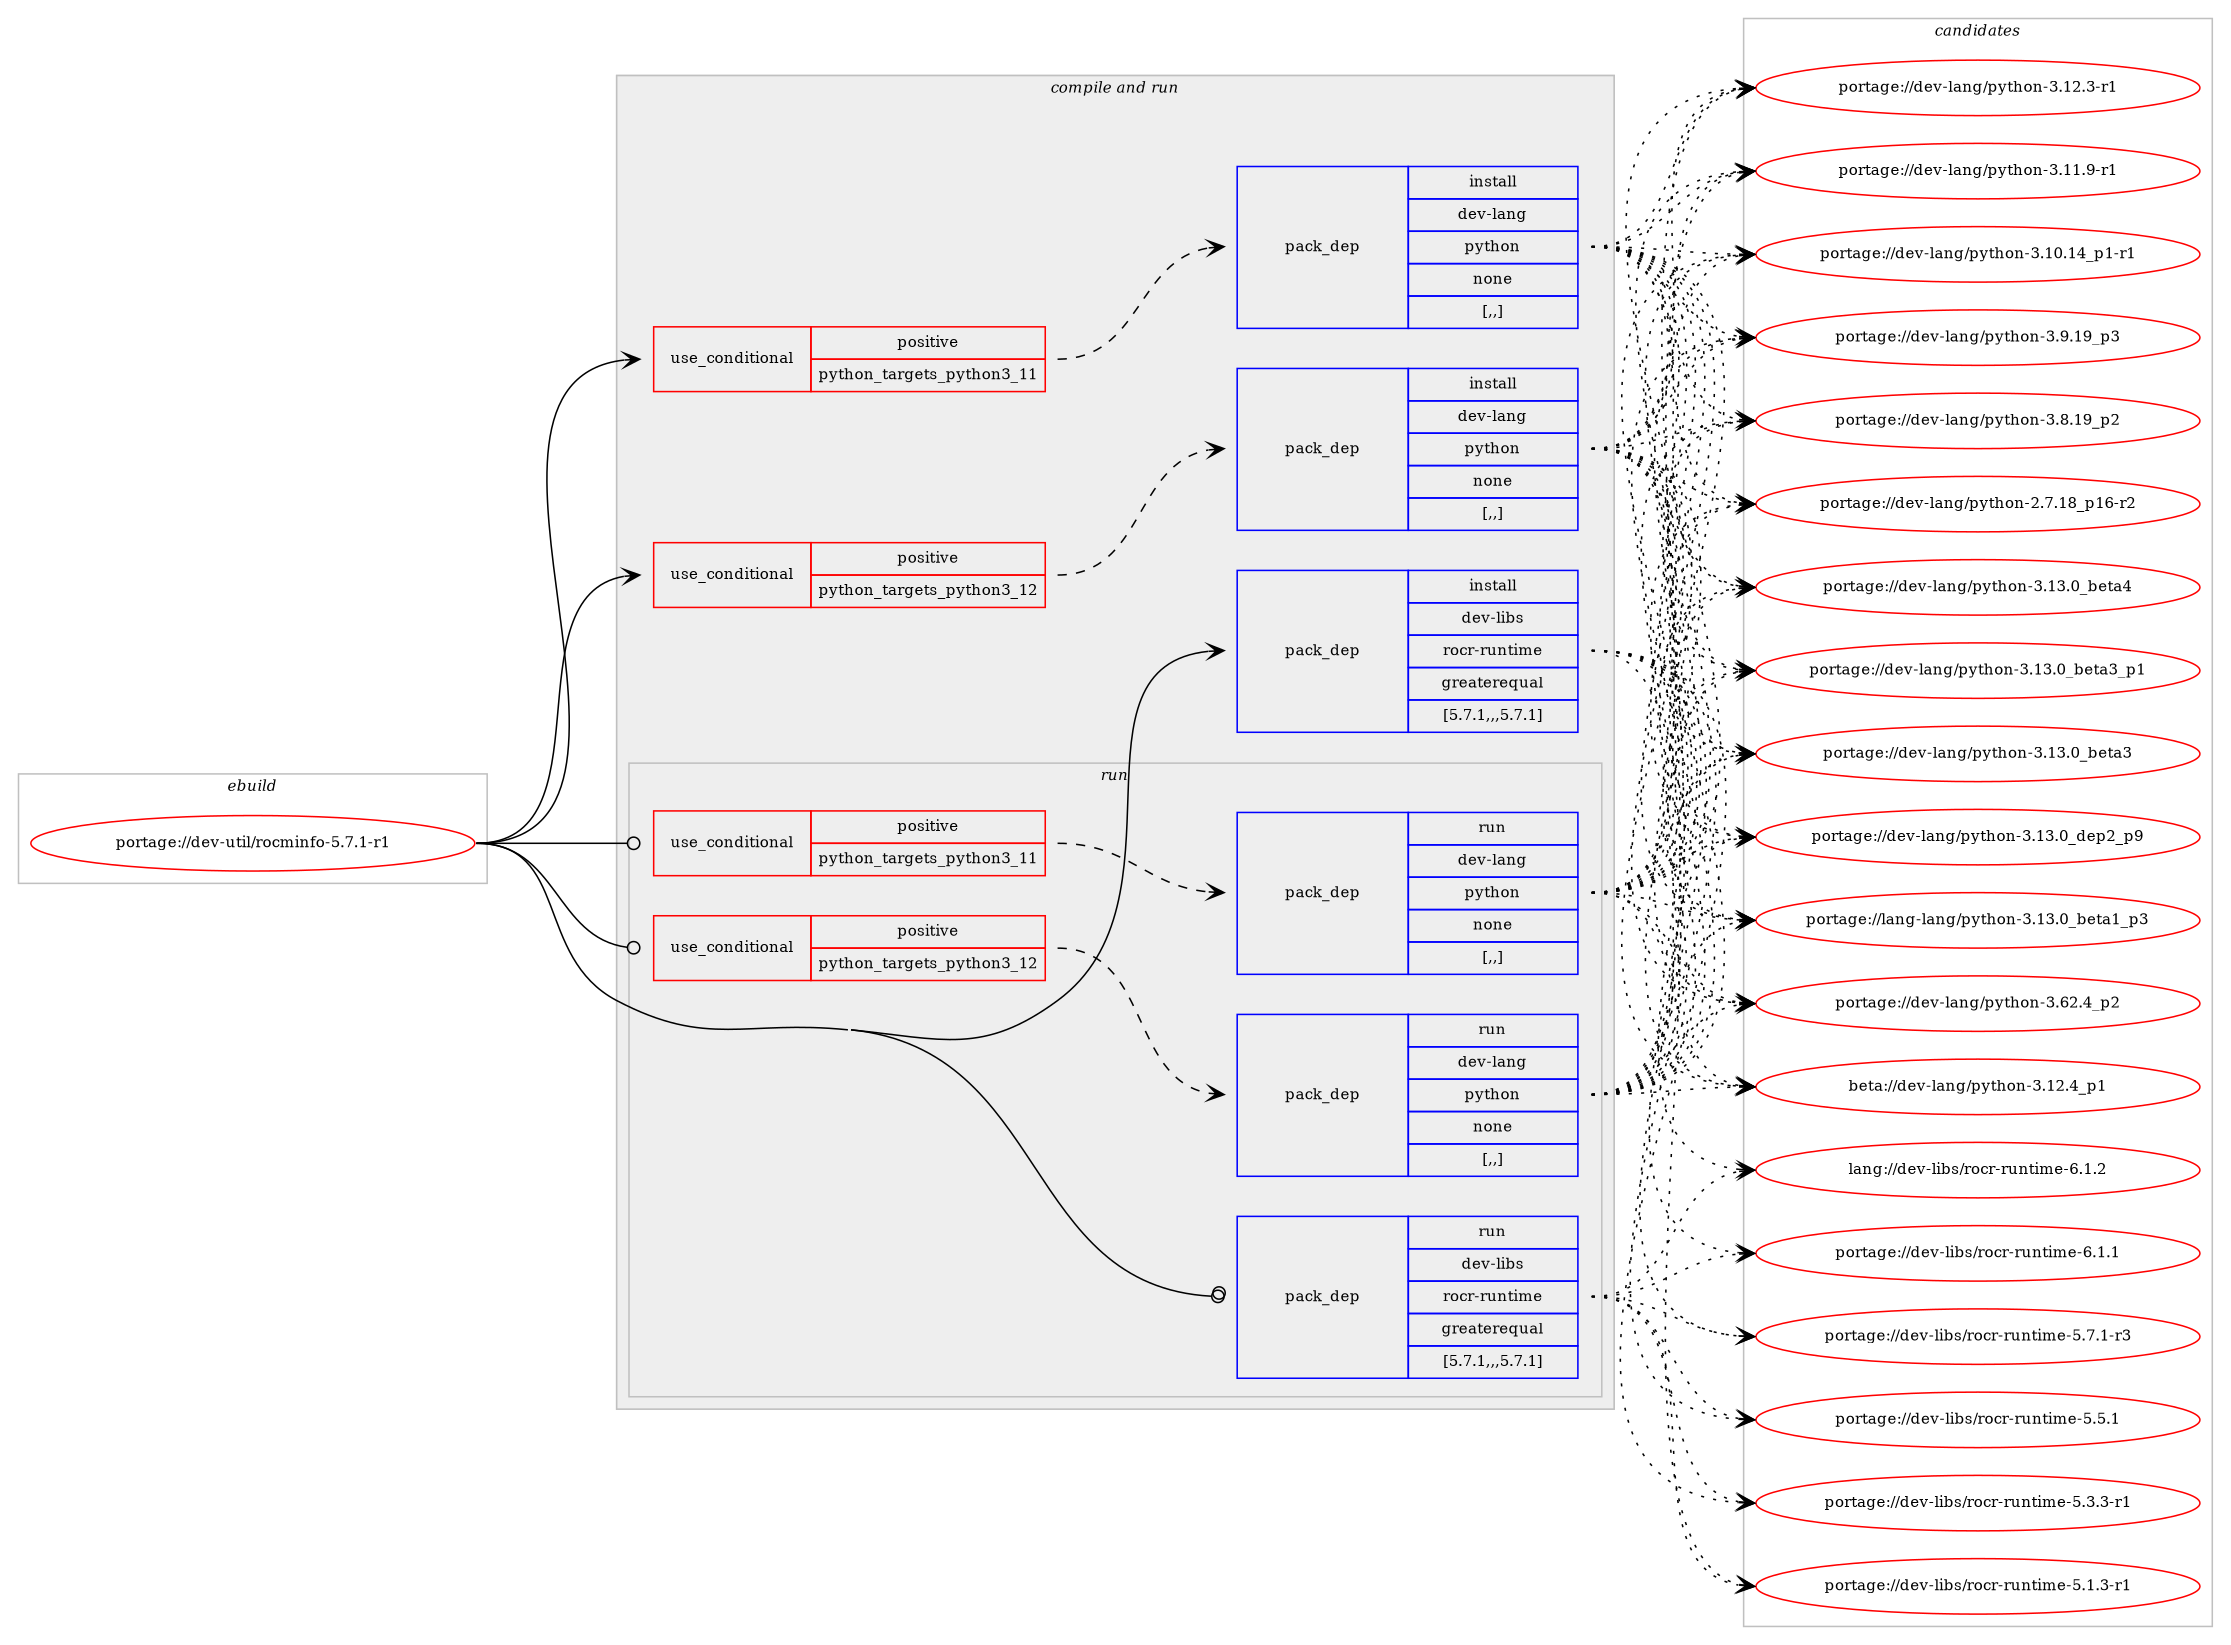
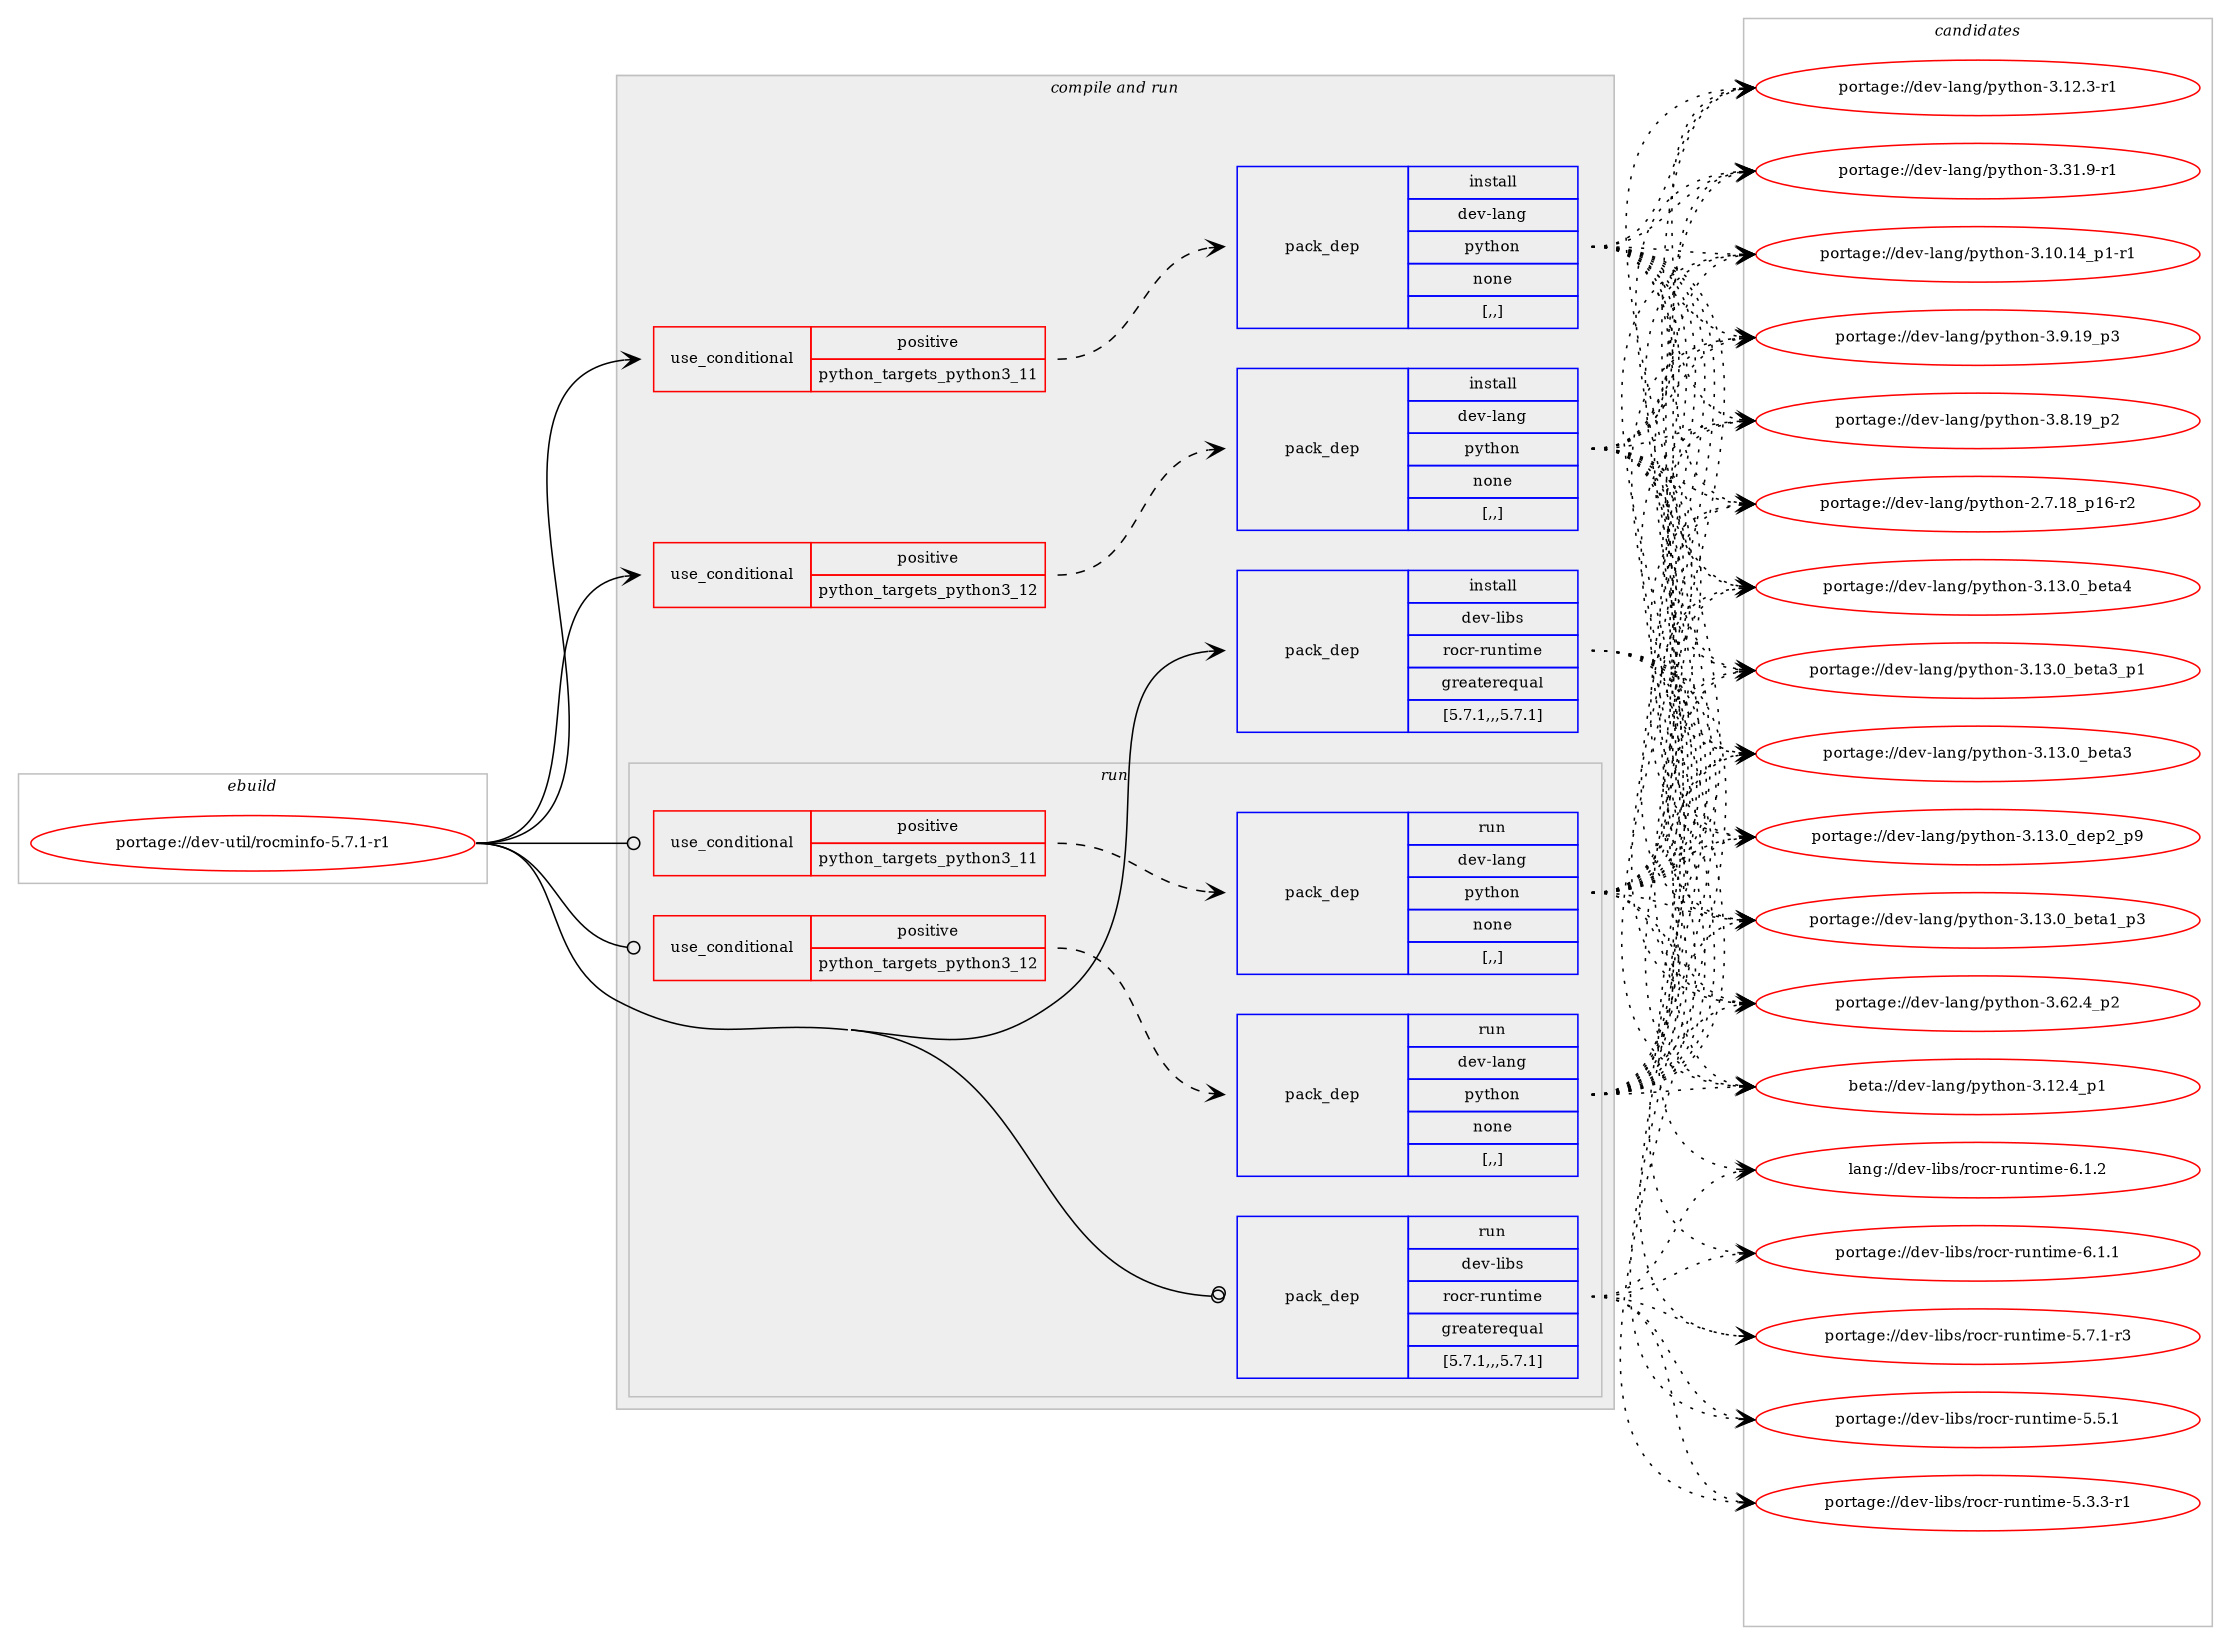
node "portage://dev-lang/python-3.11.9-r1": label "portage://dev-lang/python-3.11.9-r1" -> "portage://dev-lang/python-3.31.9-r1"
node "portage://lang-lang/python-3.13.0_beta1_p3": label "portage://lang-lang/python-3.13.0_beta1_p3" -> "portage://dev-lang/python-3.13.0_beta1_p3"
node "portage://dev-libs/rocr-runtime-5.1.3-r1": removed
